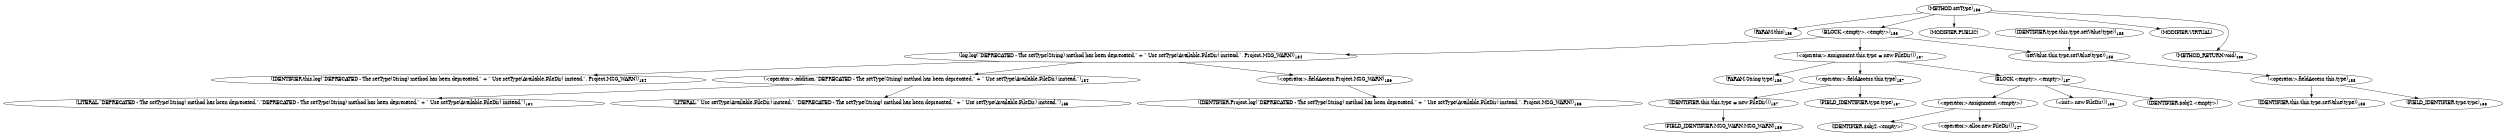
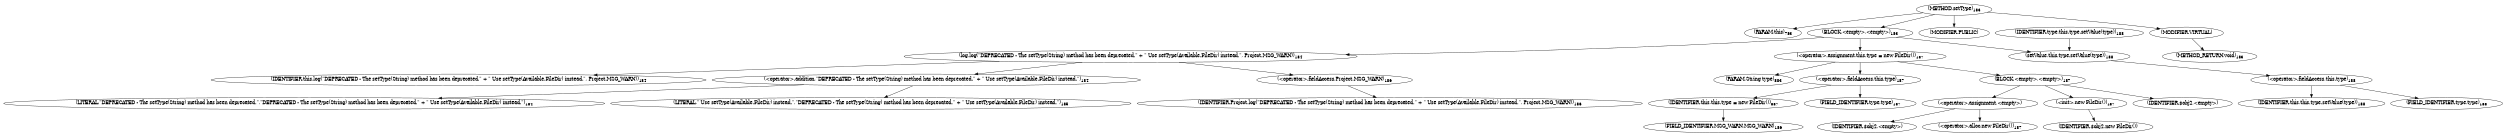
edge "(METHOD,setType)" -> "(METHOD_RETURN,void)": now "(MODIFIER,VIRTUAL)" -> "(METHOD_RETURN,void)"
node "(PARAM,this)": text "183" -> "783"
node "(METHOD_RETURN,void)": text "483" -> "183"
node "(PARAM,String type)": text "183" -> "883"
node "(IDENTIFIER,this,this.type = new FileDir())": text "187" -> "887"
node "(<init>,new FileDir())": text "183" -> "187"
node "(<operator>.alloc,new FileDir())": text "147" -> "187"
node "(IDENTIFIER,$obj2,new FileDir())": added
